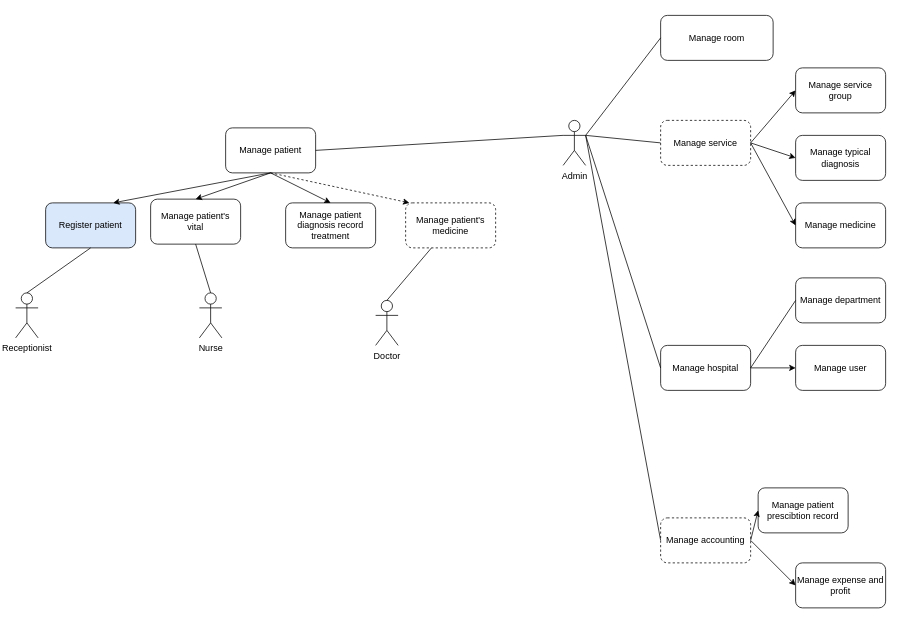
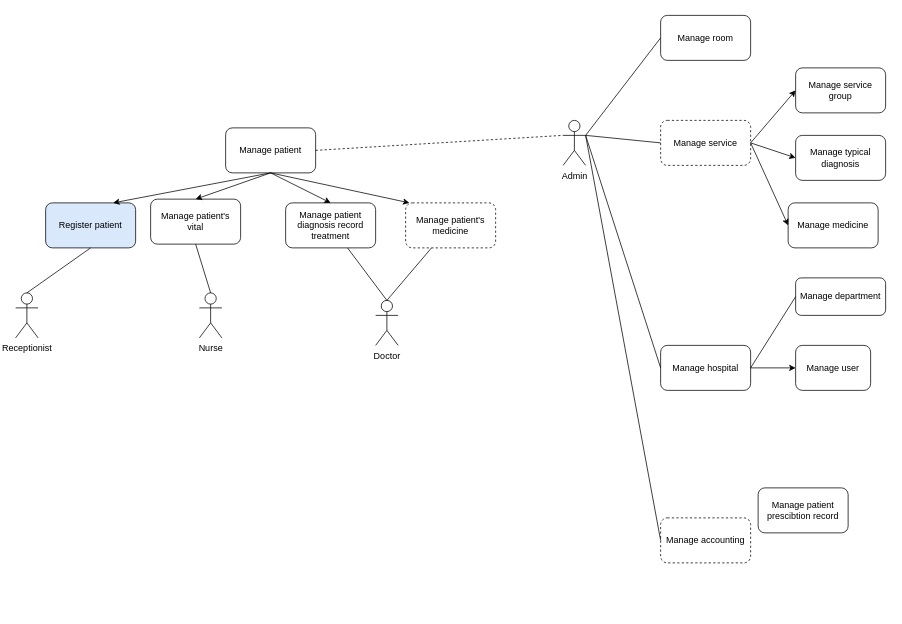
node "Manage room": size 113x45 -> 90x45
edge "Admin" -- "Manage patient": style solid -> dashed
edge "Manage patient" -> "Manage patient's medicine": style dashed -> solid
node "Manage medicine": moved (840, 225) -> (833, 225)
edge "Manage patient diagnosis record treatment" -- "Doctor": added
node "Manage department": size 90x45 -> 90x38
node "Manage user": size 90x45 -> 75x45
edge "Manage accounting" -> "Manage patient prescibtion record": removed
edge "Manage accounting" -> "Manage expense and profit": removed
node "Manage expense and profit": removed
